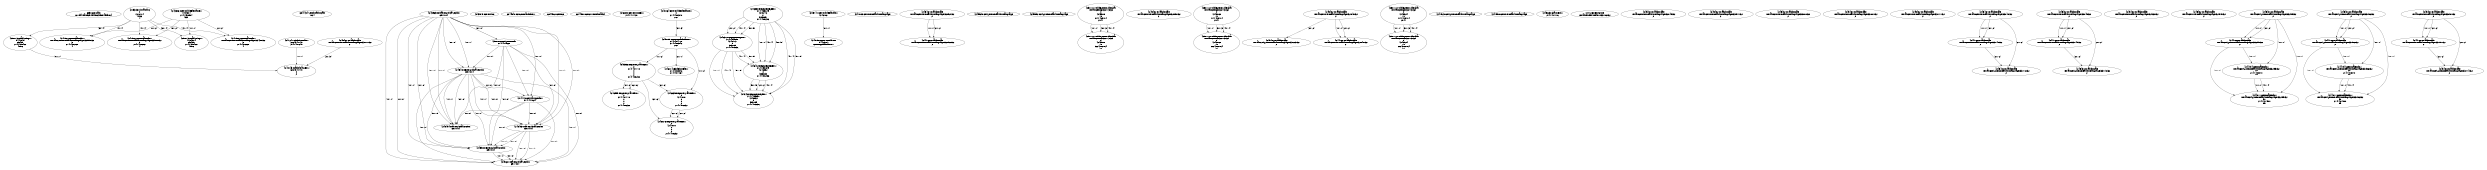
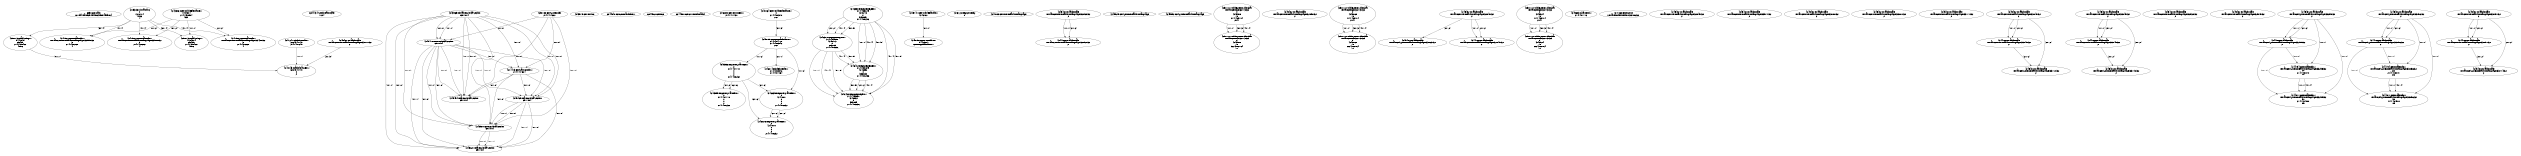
node "4246722.RegCloseKey 0": added
node "4247923.GetSystemDefaultUILanguage": removed
node "4247558.GetUserDefaultUILanguage": removed
edge "4243965.InitializeCriticalSection 6917004" -> "4250188.GetSystemInfo 2147417660": removed, label "(0-->0)"
edge "4250188.GetSystemInfo 2147417660" -> "4245469.LeaveCriticalSection 6917004": removed, label "(0-->0)"
edge "4250188.GetSystemInfo 2147417660" -> "4245621.LeaveCriticalSection 6917004": removed, label "(0-->0)"
